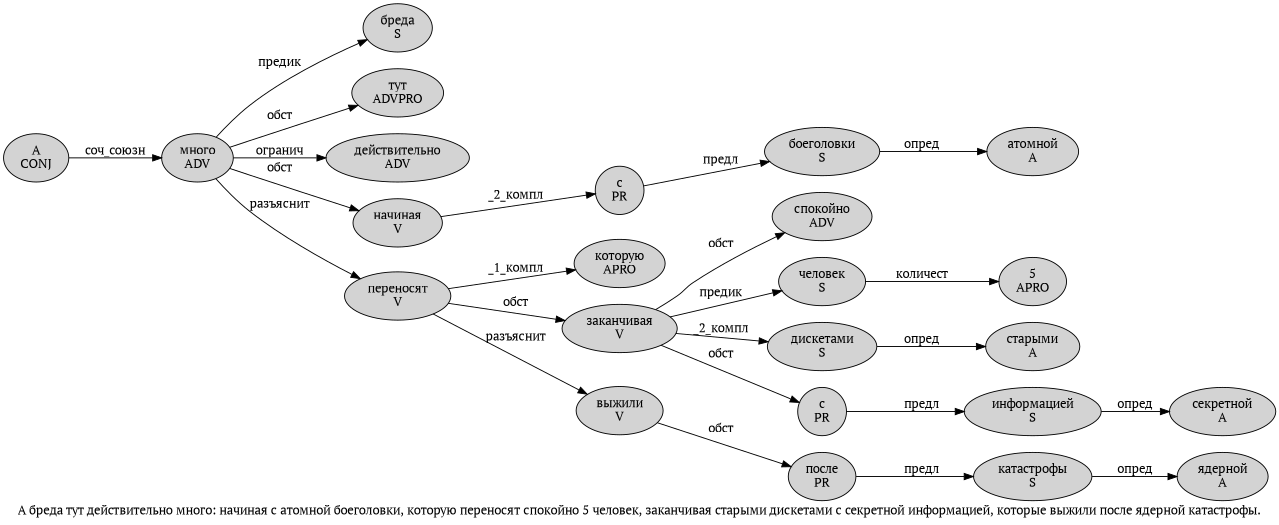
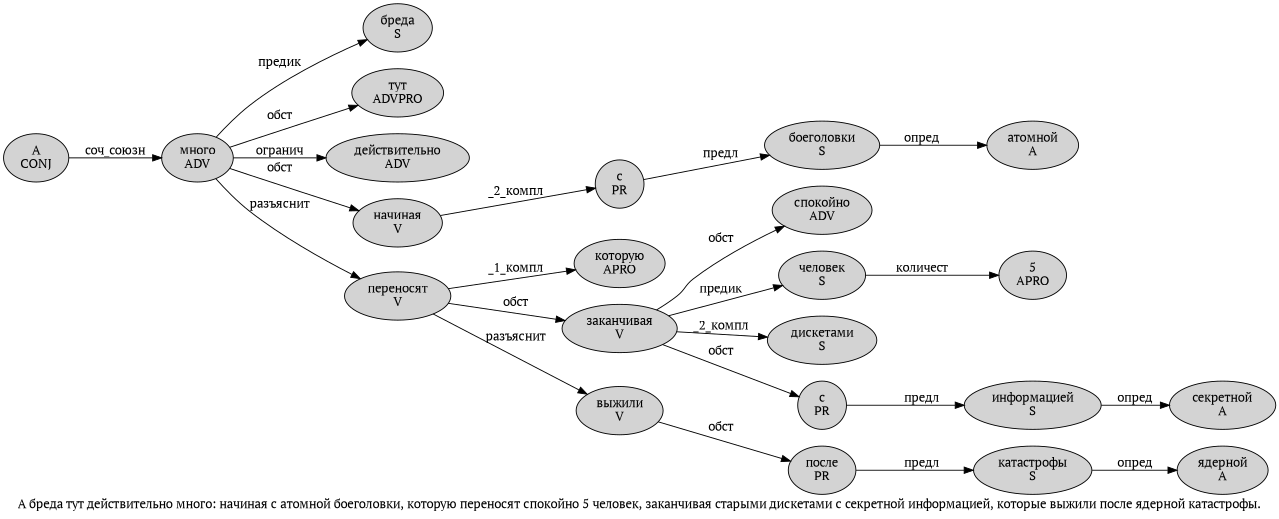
node "старыми A": removed
